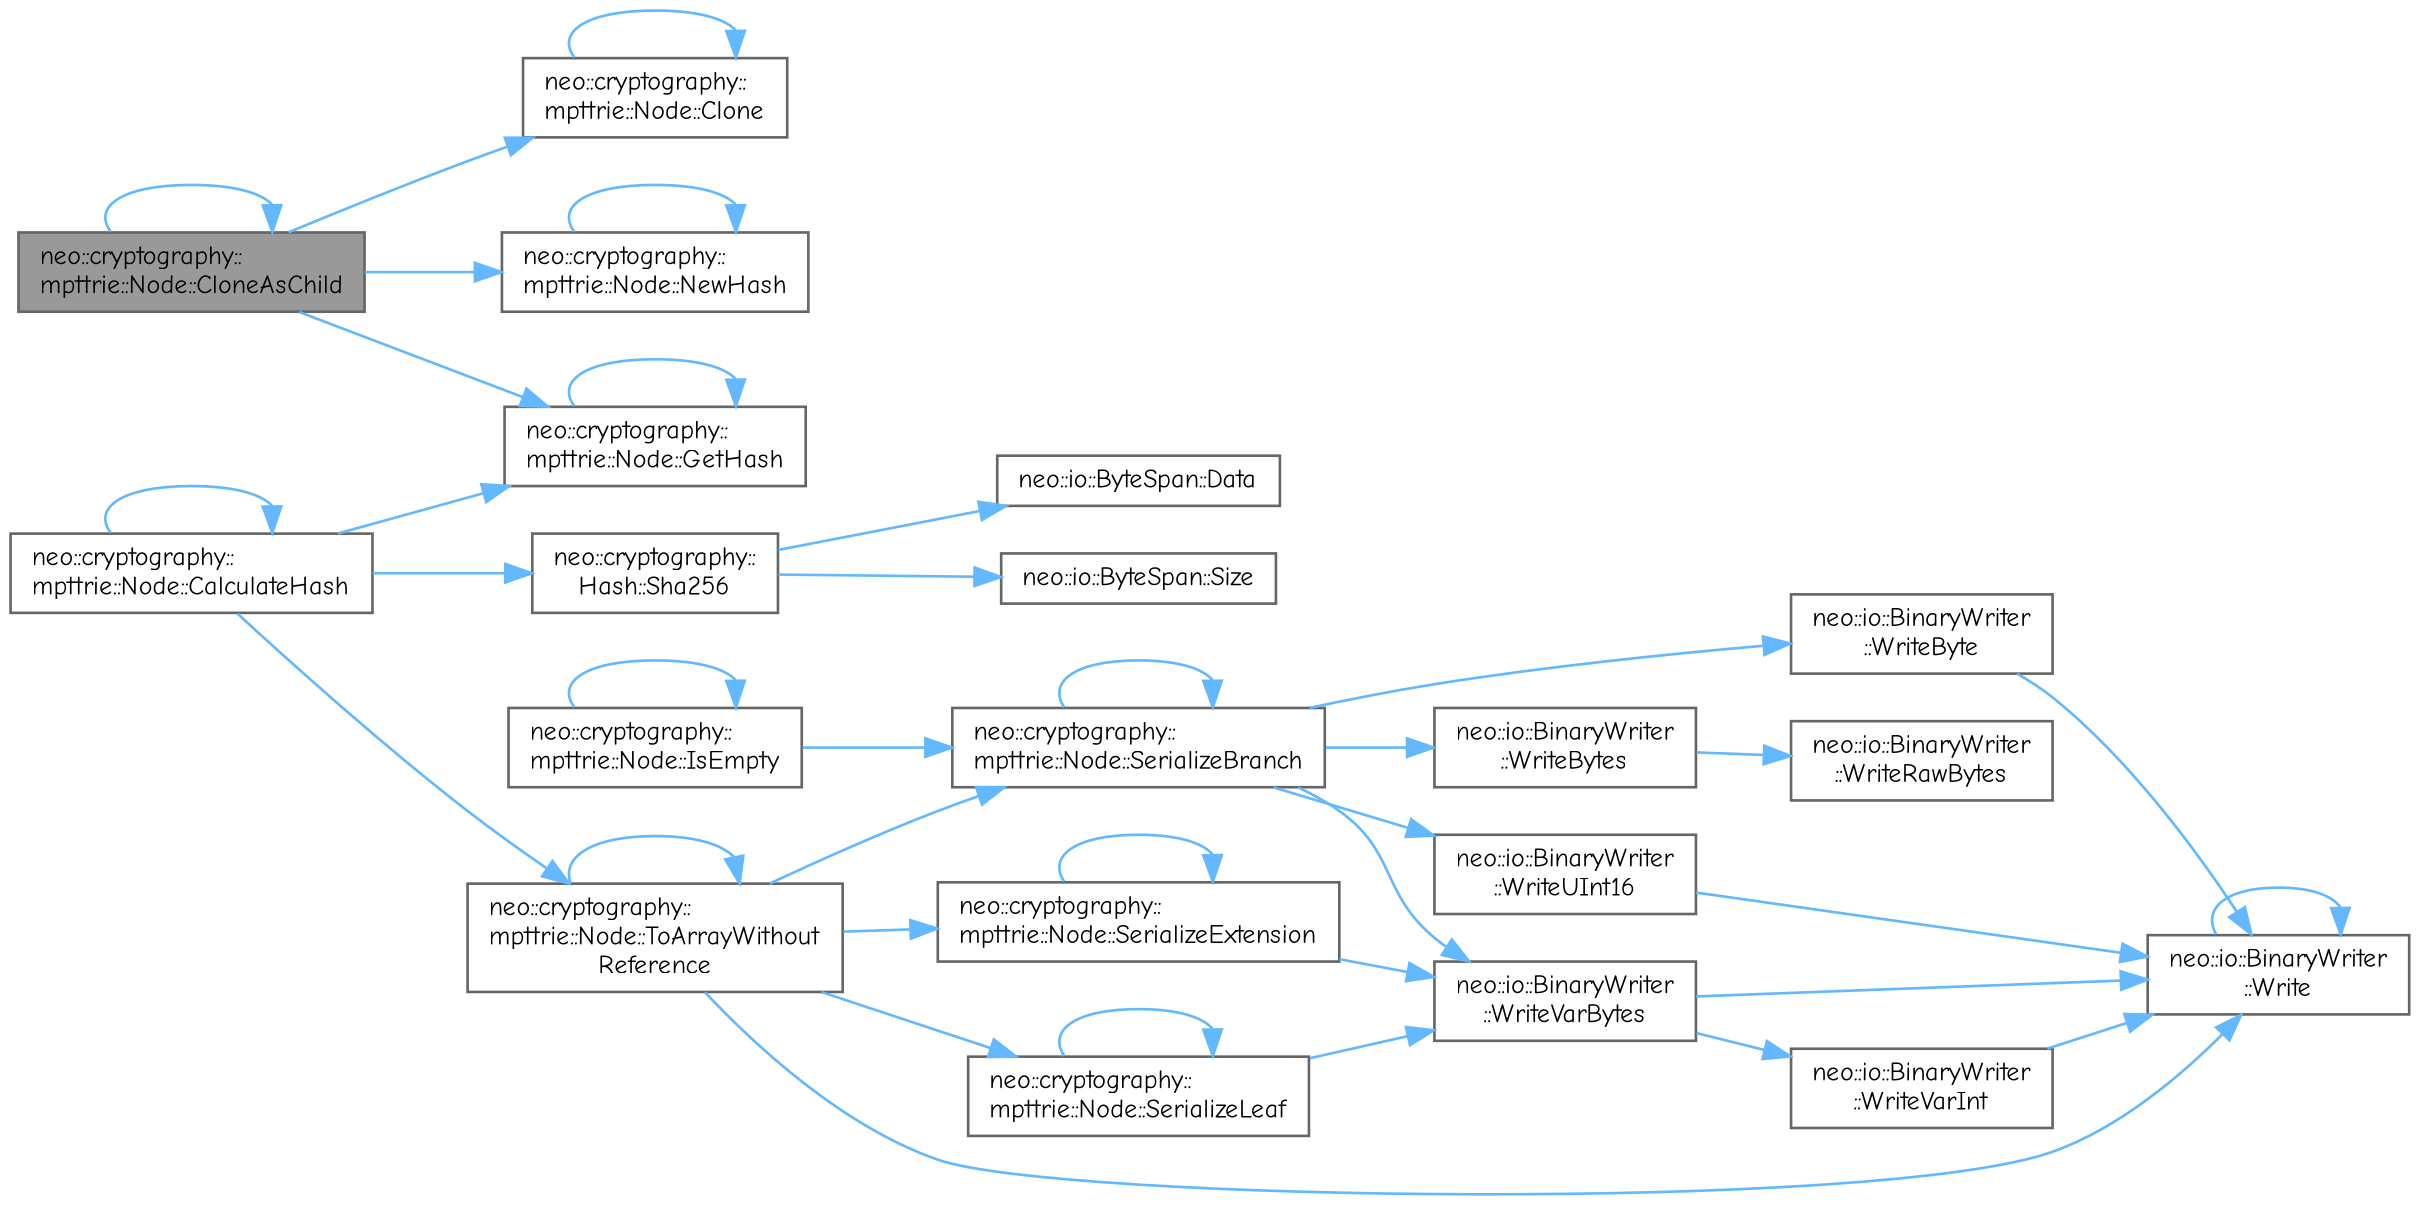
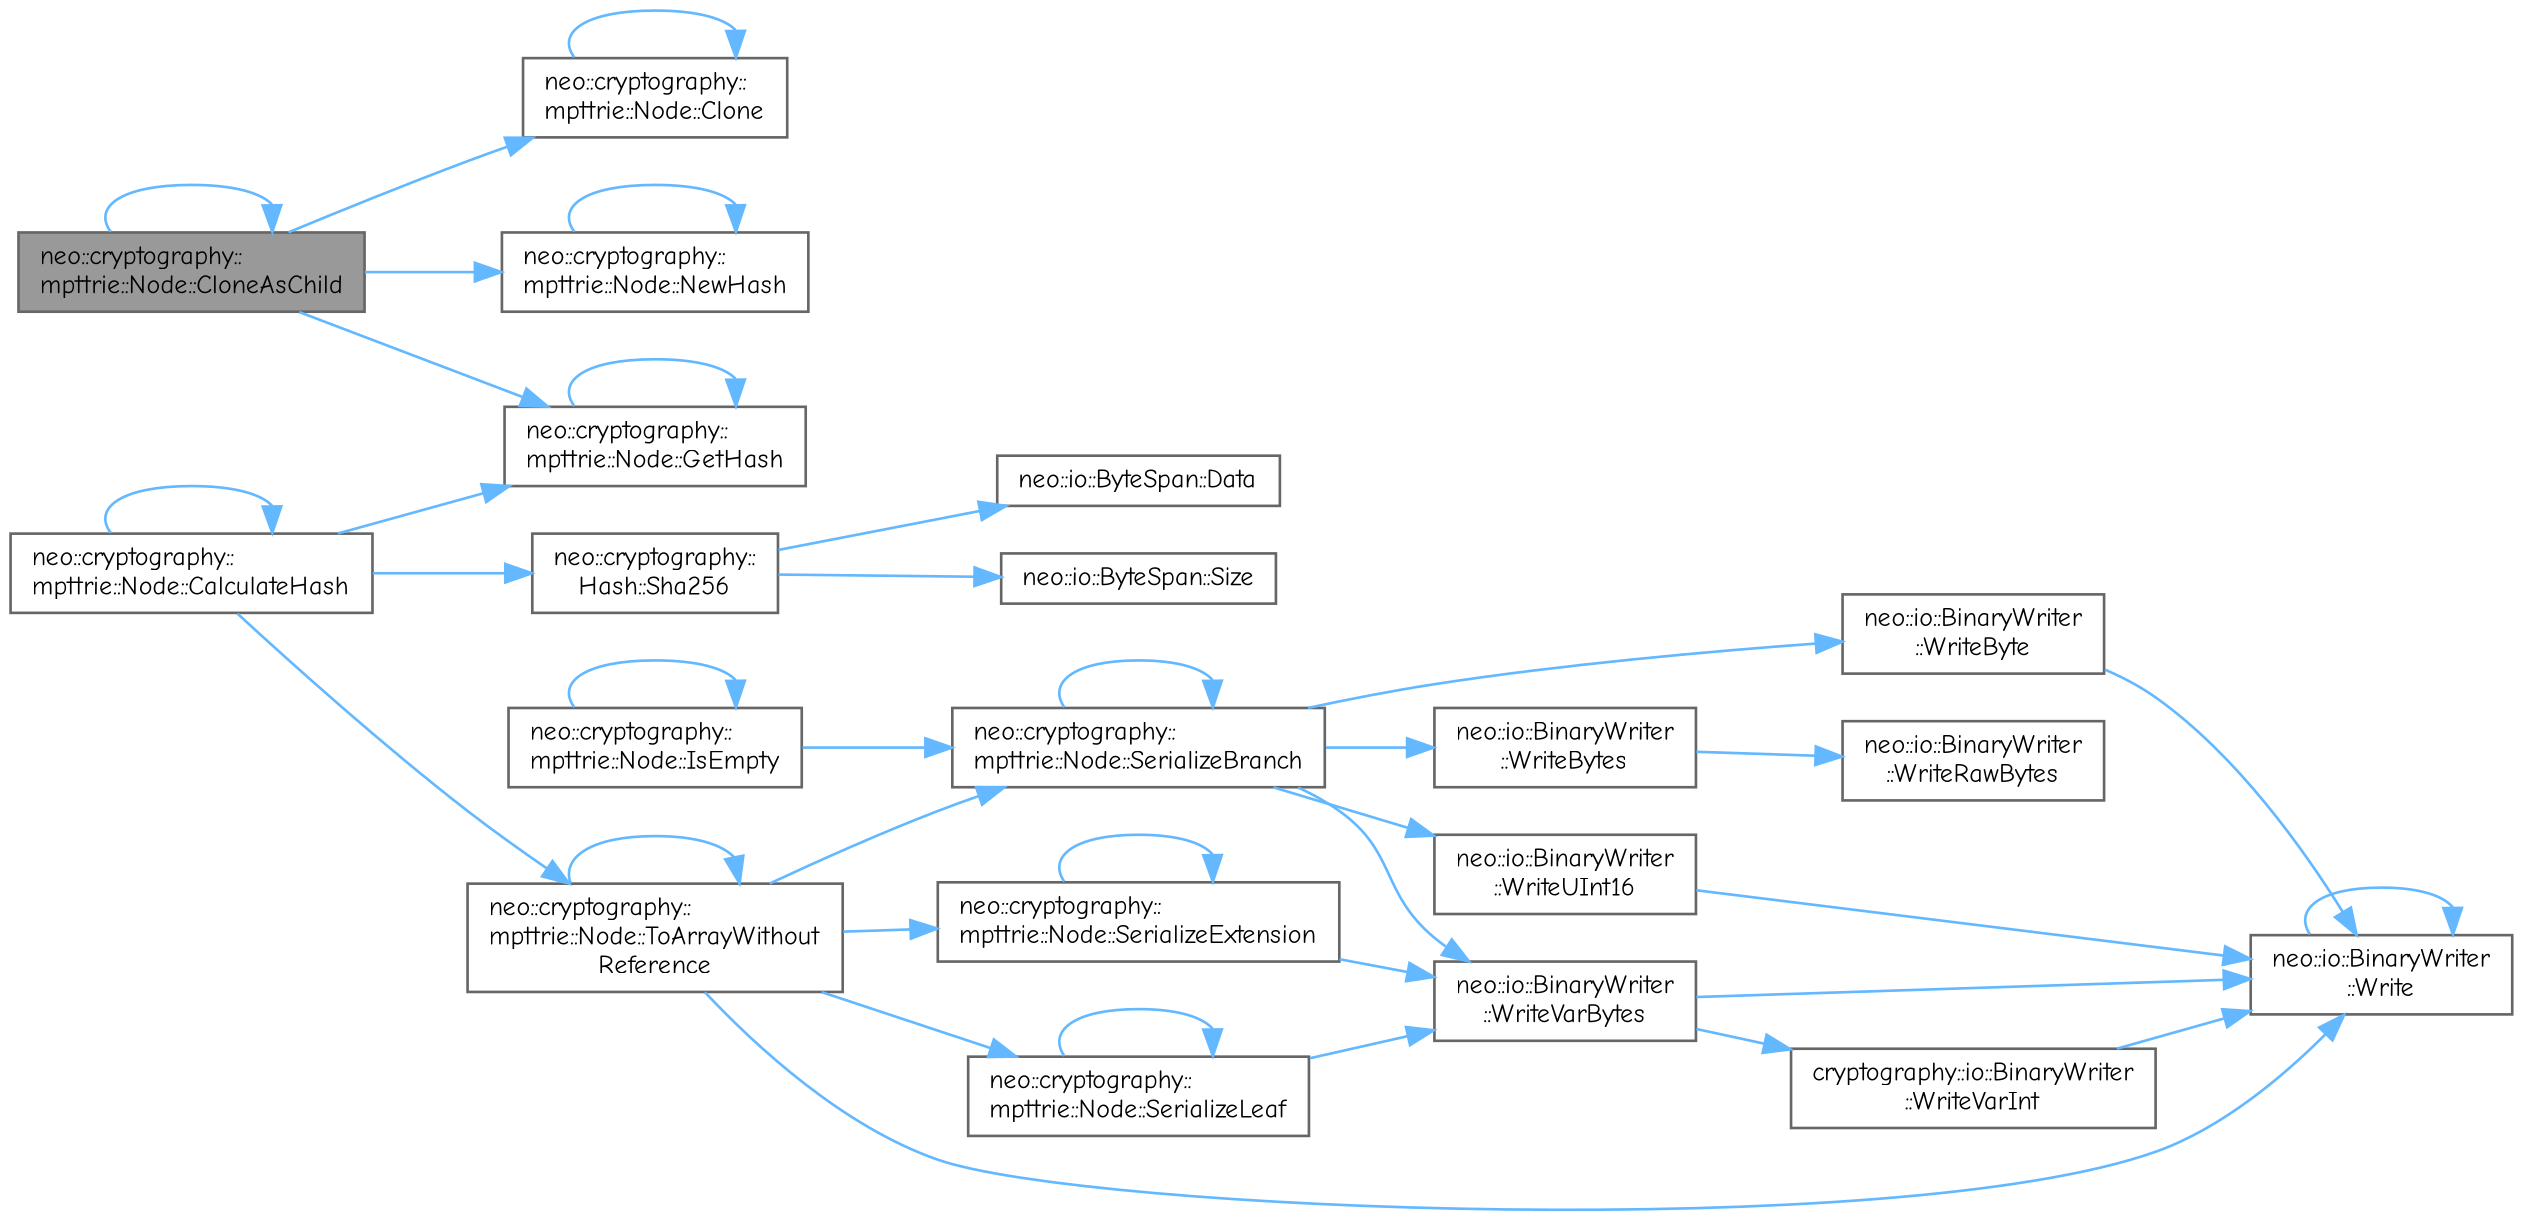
node "neo::io::BinaryWriter ::WriteVarInt": label "neo::io::BinaryWriter ::WriteVarInt" -> "cryptography::io::BinaryWriter ::WriteVarInt"
